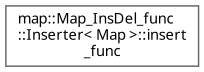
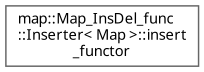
node "map::Map_InsDel_func ::Inserter< Map >::insert _func": label "map::Map_InsDel_func ::Inserter< Map >::insert _func" -> "map::Map_InsDel_func ::Inserter< Map >::insert _functor"
